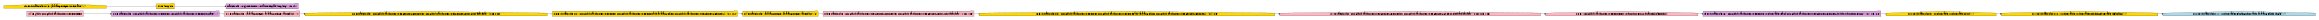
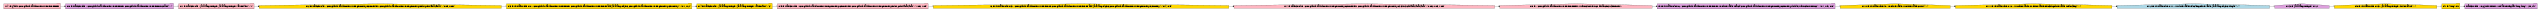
node "$r13 = (java.lang.Integer) $r12": added
